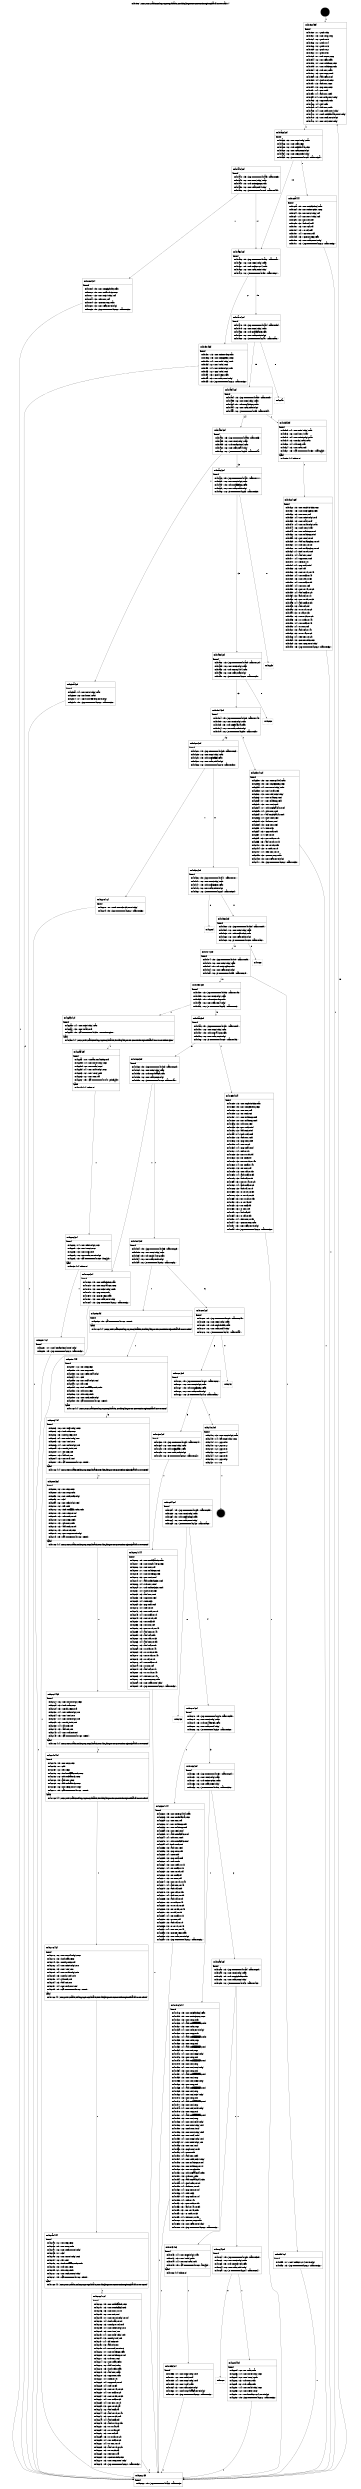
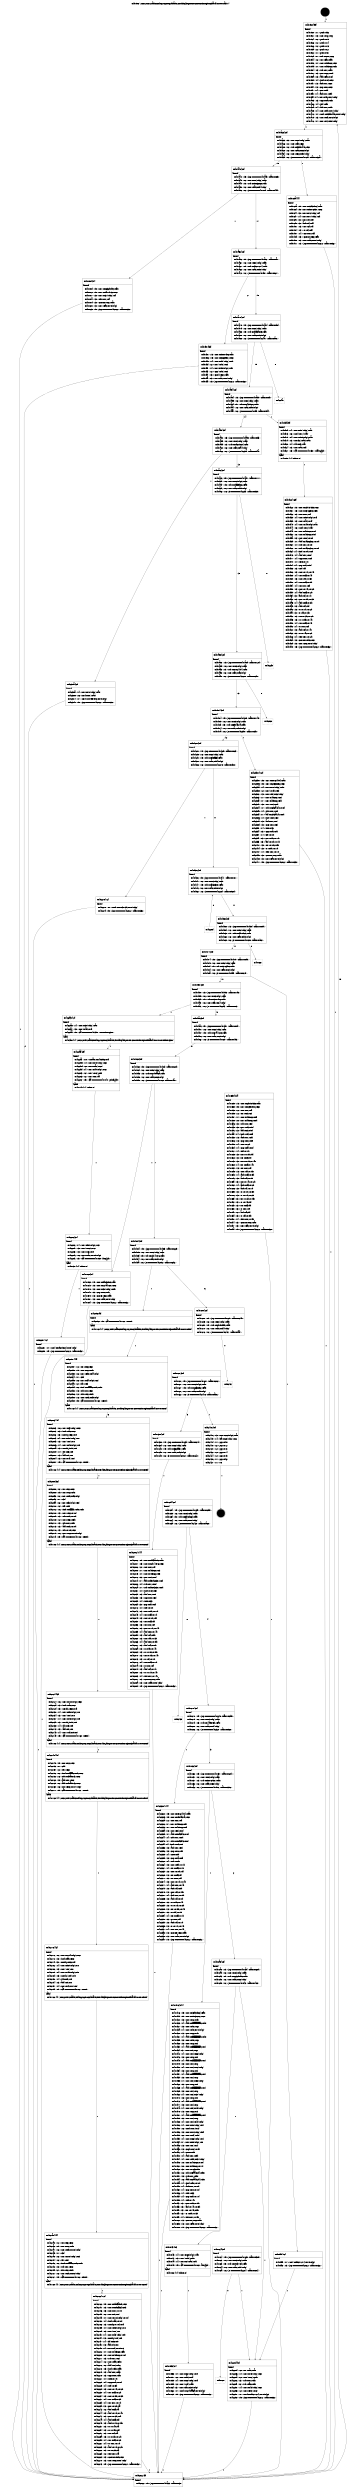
edge "0x401a23 [29]" -> "0x401a5c [28]": now "0x401a23 [29]" -> "0x401a40 [28]"
edge "0x401b3c [28]" -> "0x4022ed": reversed
edge "0x401bac [28]" -> "0x401e89 [134]": removed, label "1"
edge "0x401c00 [28]" -> "0x401c1c [28]": removed, label "6"
edge "0x401ca8 [28]" -> "0x401cc4 [28]": now "0x401ca8 [28]" -> "0x402284 [31]"
edge "0x401fd5 [12]" -> "0x402612 [5]": now "0x401fd5 [12]" -> "0x402284 [31]"
